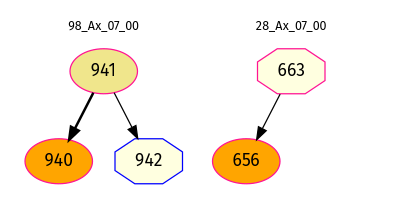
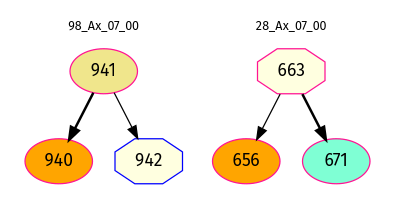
node "671": added
